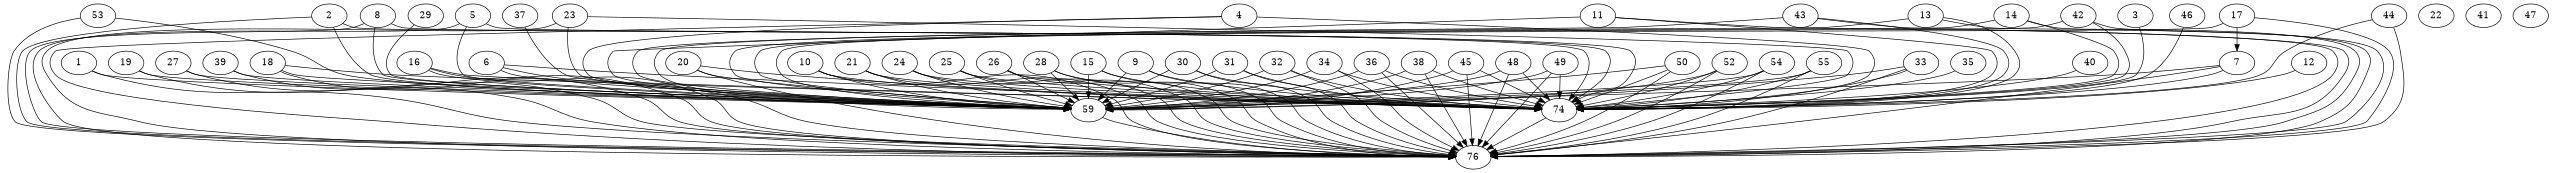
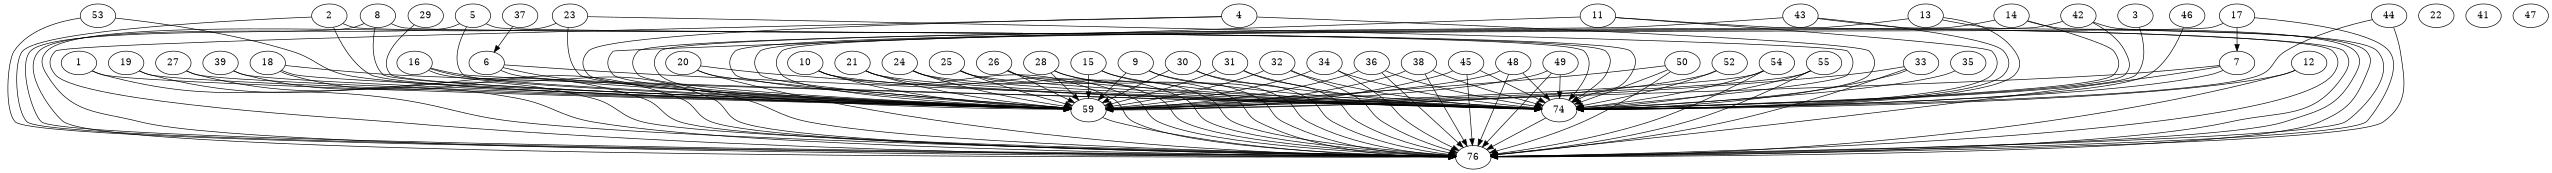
node "40": removed
edge "37" -> "59": now "37" -> "6"
edge "52" -> "76": now "12" -> "76"
